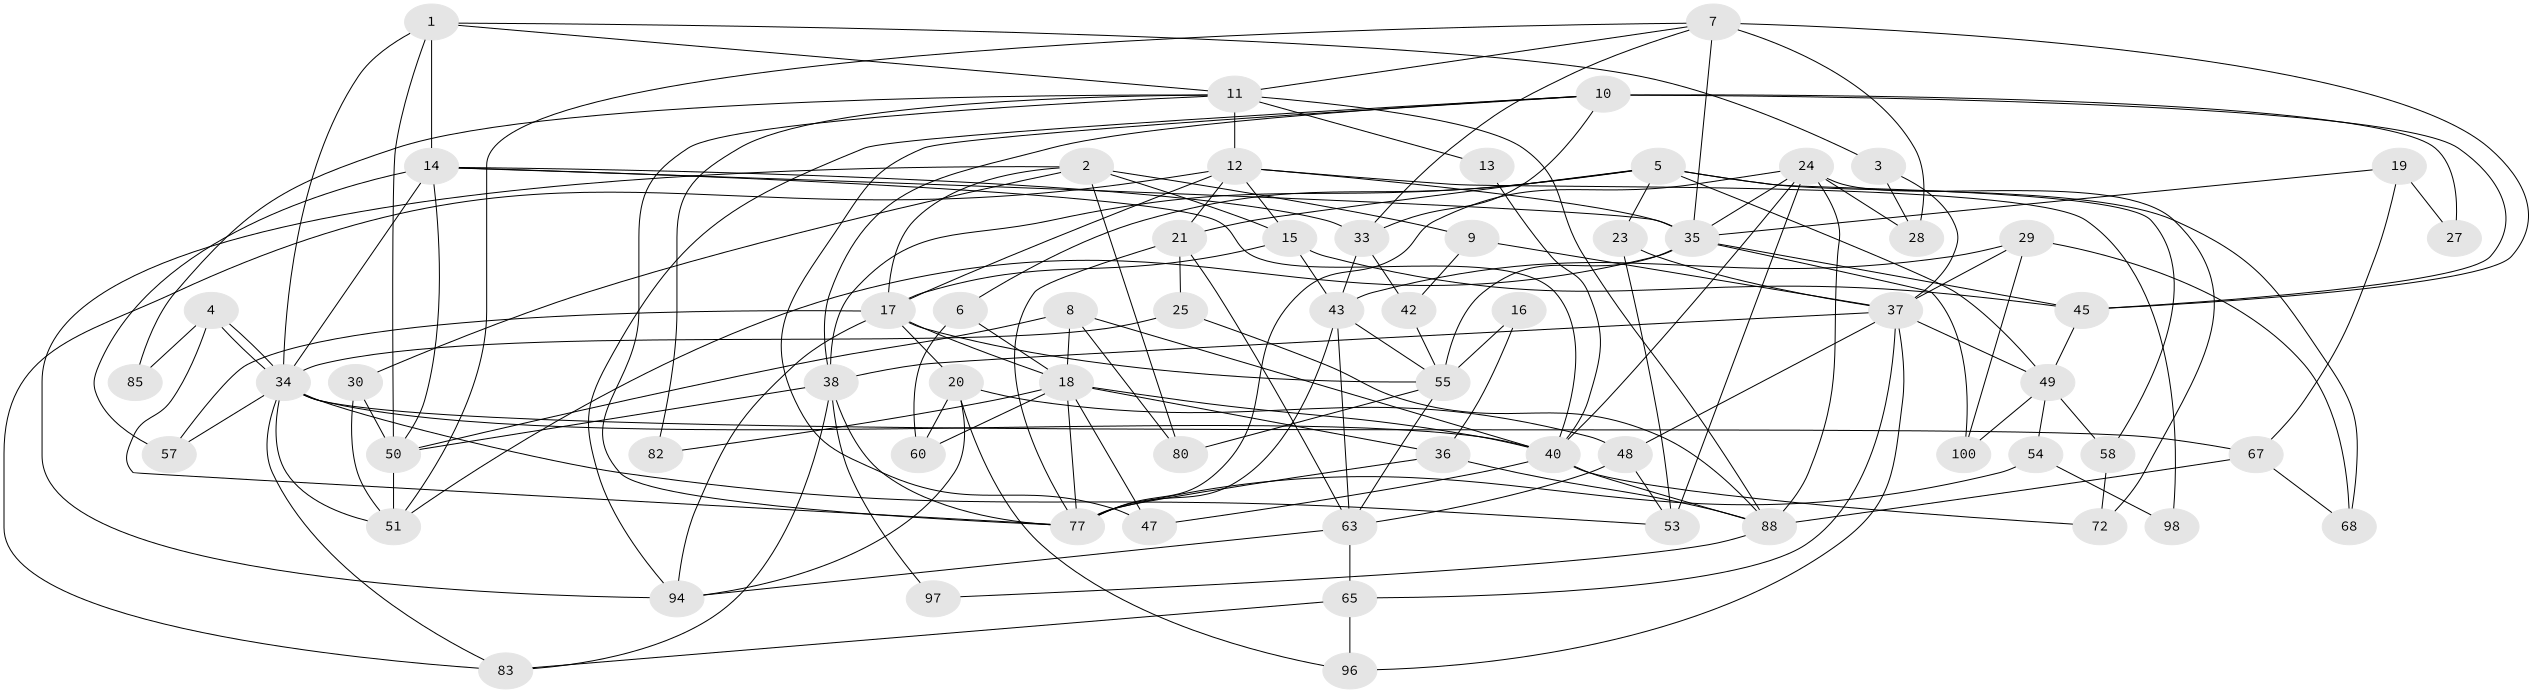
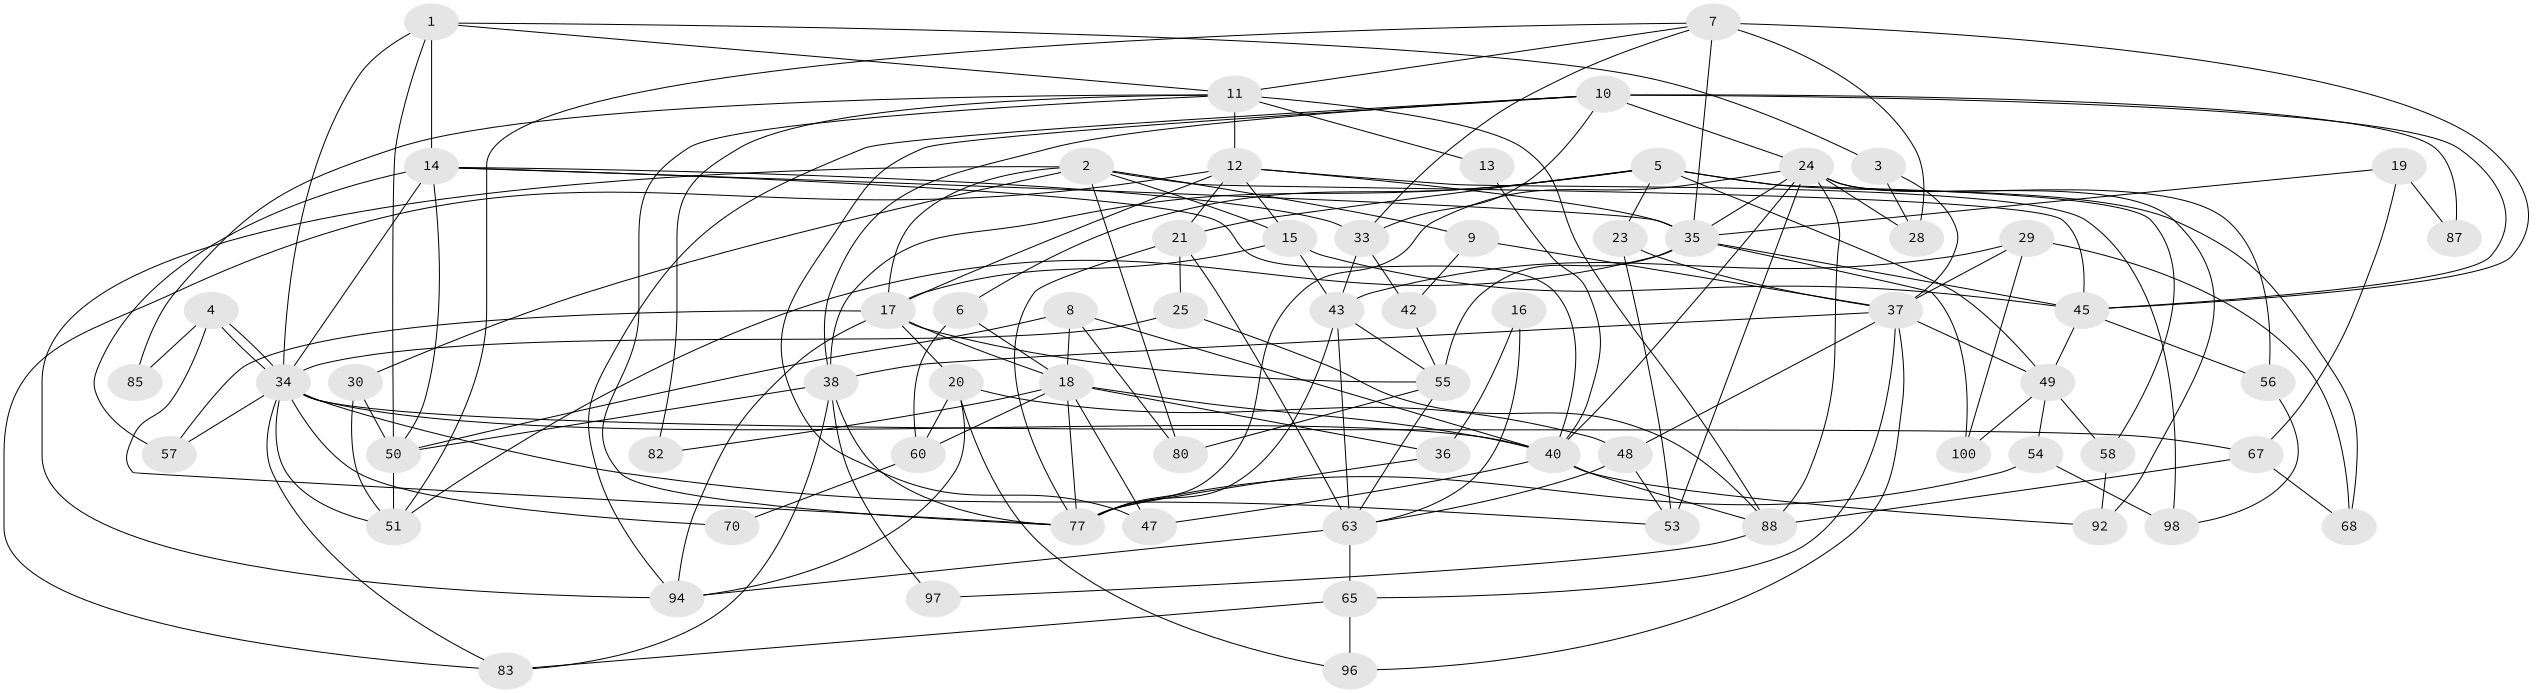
edge "10" -- "24": added
edge "2" -- "45": added
node "27": label "27" -> "87"
edge "16" -- "55": now "16" -- "63"
node "56": added
edge "36" -- "88": removed
node "70": added
node "72": label "72" -> "92"
